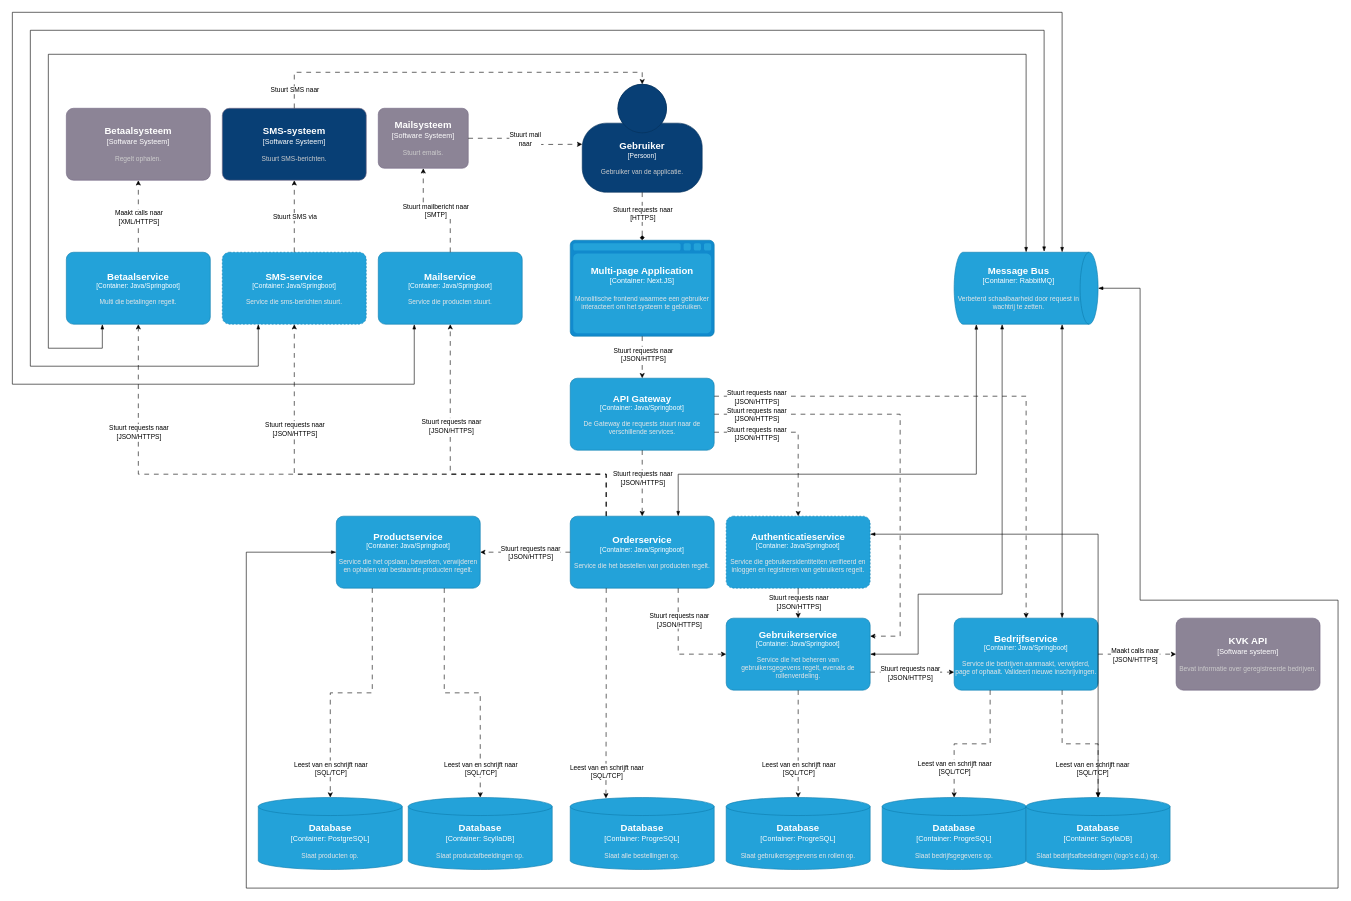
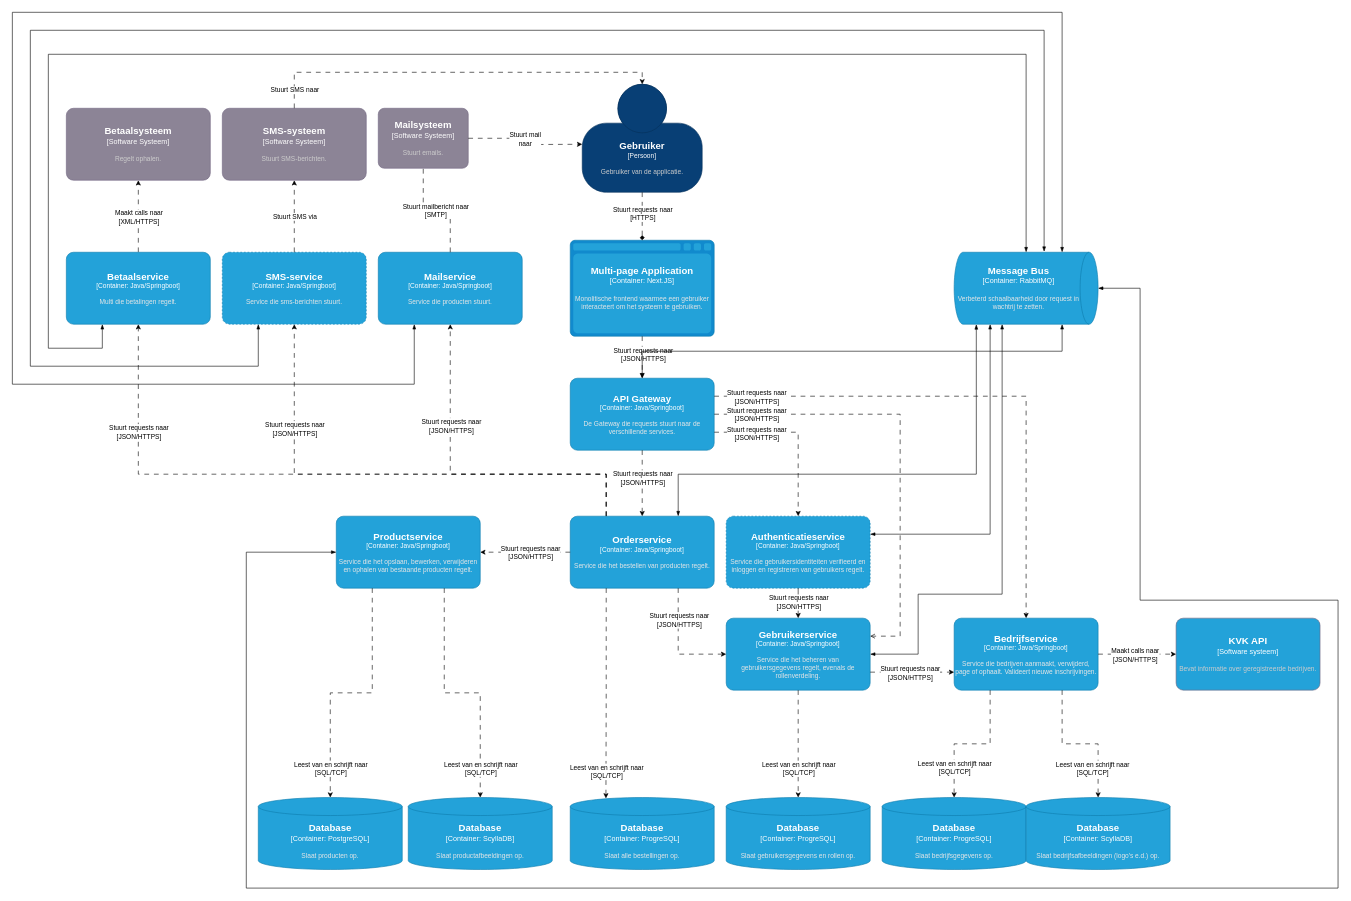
node "SMS-systeem [Software Systeem] Stuurt SMS-berichten.": fillcolor #083f75 -> #8c8496
edge "Mailservice [Container: Java/Springboot] Service die producten stuurt." -> "Mailsysteem [Software Systeem] Stuurt emails.": arrowhead classic -> none
edge "Message Bus [Container: RabbitMQ] Verbeterd schaalbaarheid door request in wachtrij te zetten." -- "Bedrijfservice [Container: Java/Springboot] Service die bedrijven aanmaakt, verwijderd, page of ophaalt. Valideert nieuwe inschrijvingen.": now "Message Bus [Container: RabbitMQ] Verbeterd schaalbaarheid door request in wachtrij te zetten." -- "API Gateway [Container: Java/Springboot] De Gateway die requests stuurt naar de verschillende services."
edge "Authenticatieservice [Container: Java/Springboot] Service die gebruikersidentiteiten verifieerd en inloggen en registreren van gebruikers regelt." -- "Database [Container: ScyllaDB] Slaat bedrijfsafbeeldingen (logo's e.d.) op.": now "Authenticatieservice [Container: Java/Springboot] Service die gebruikersidentiteiten verifieerd en inloggen en registreren van gebruikers regelt." -- "Message Bus [Container: RabbitMQ] Verbeterd schaalbaarheid door request in wachtrij te zetten."
edge "API Gateway [Container: Java/Springboot] De Gateway die requests stuurt naar de verschillende services." -> "Gebruikerservice [Container: Java/Springboot] Service die het beheren van gebruikersgegevens regelt, evenals de rollenverdeling.": arrowhead classic -> open
node "KVK API [Software systeem] Bevat informatie over geregistreerde bedrijven.": fillcolor #8c8496 -> #23a2d9
